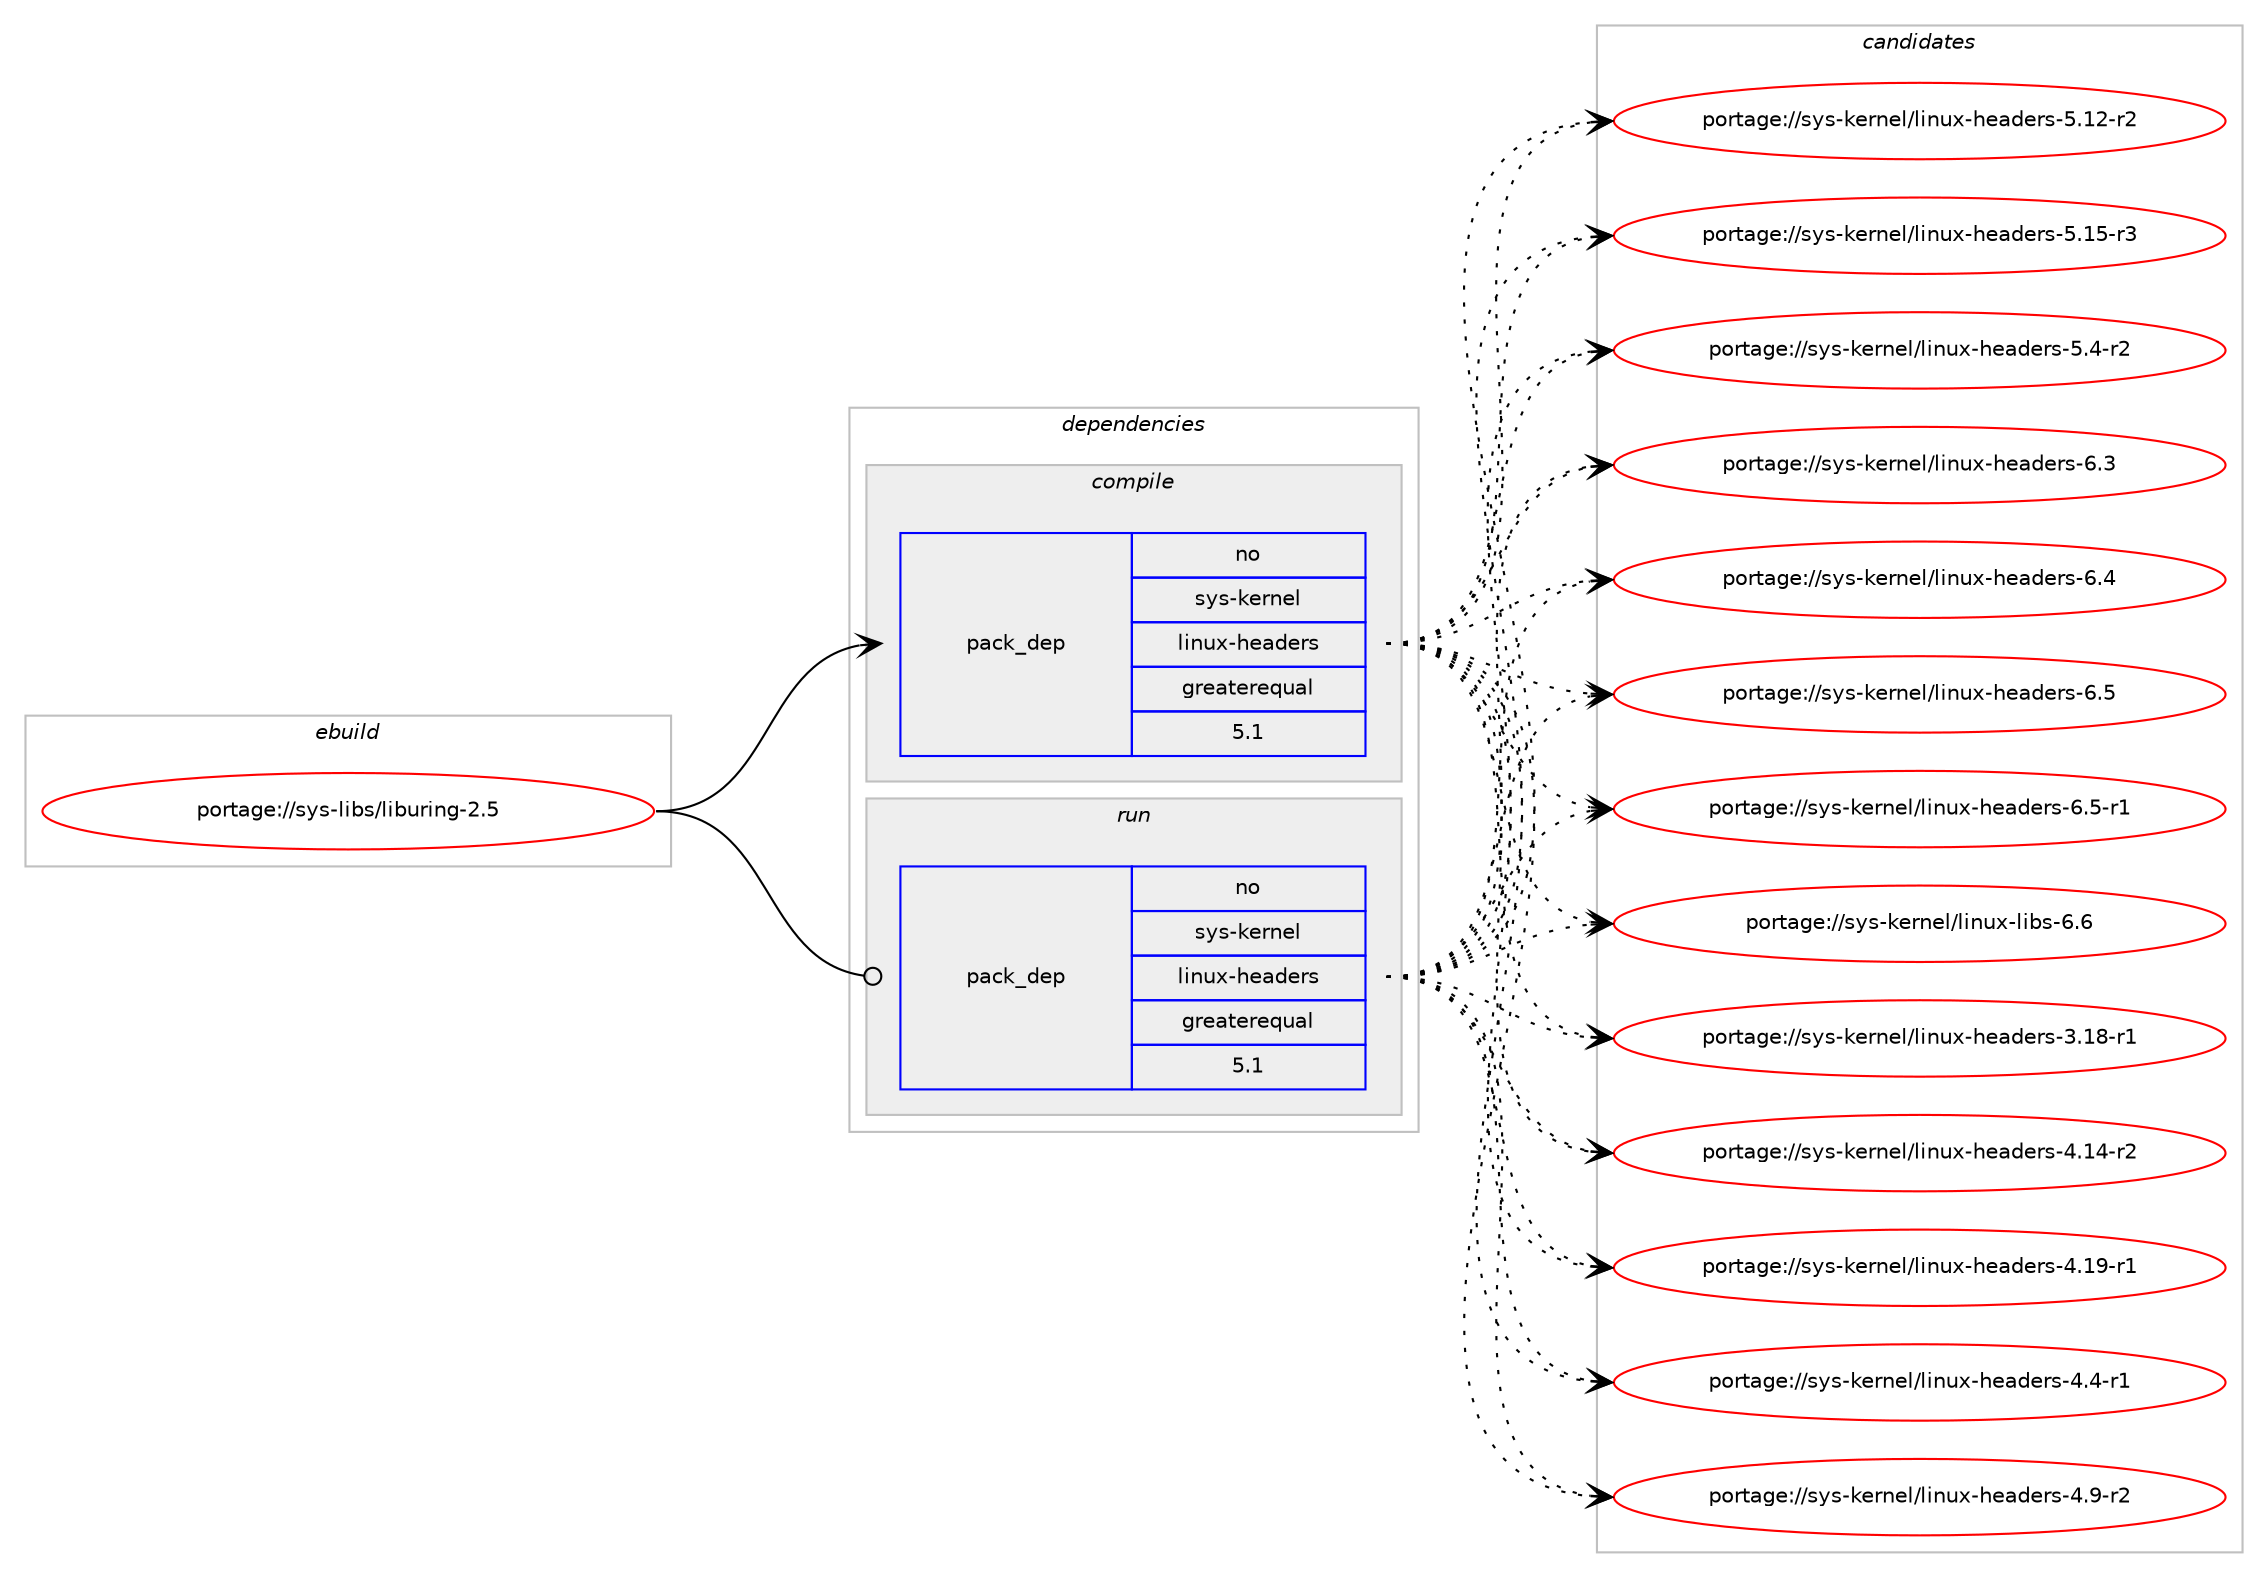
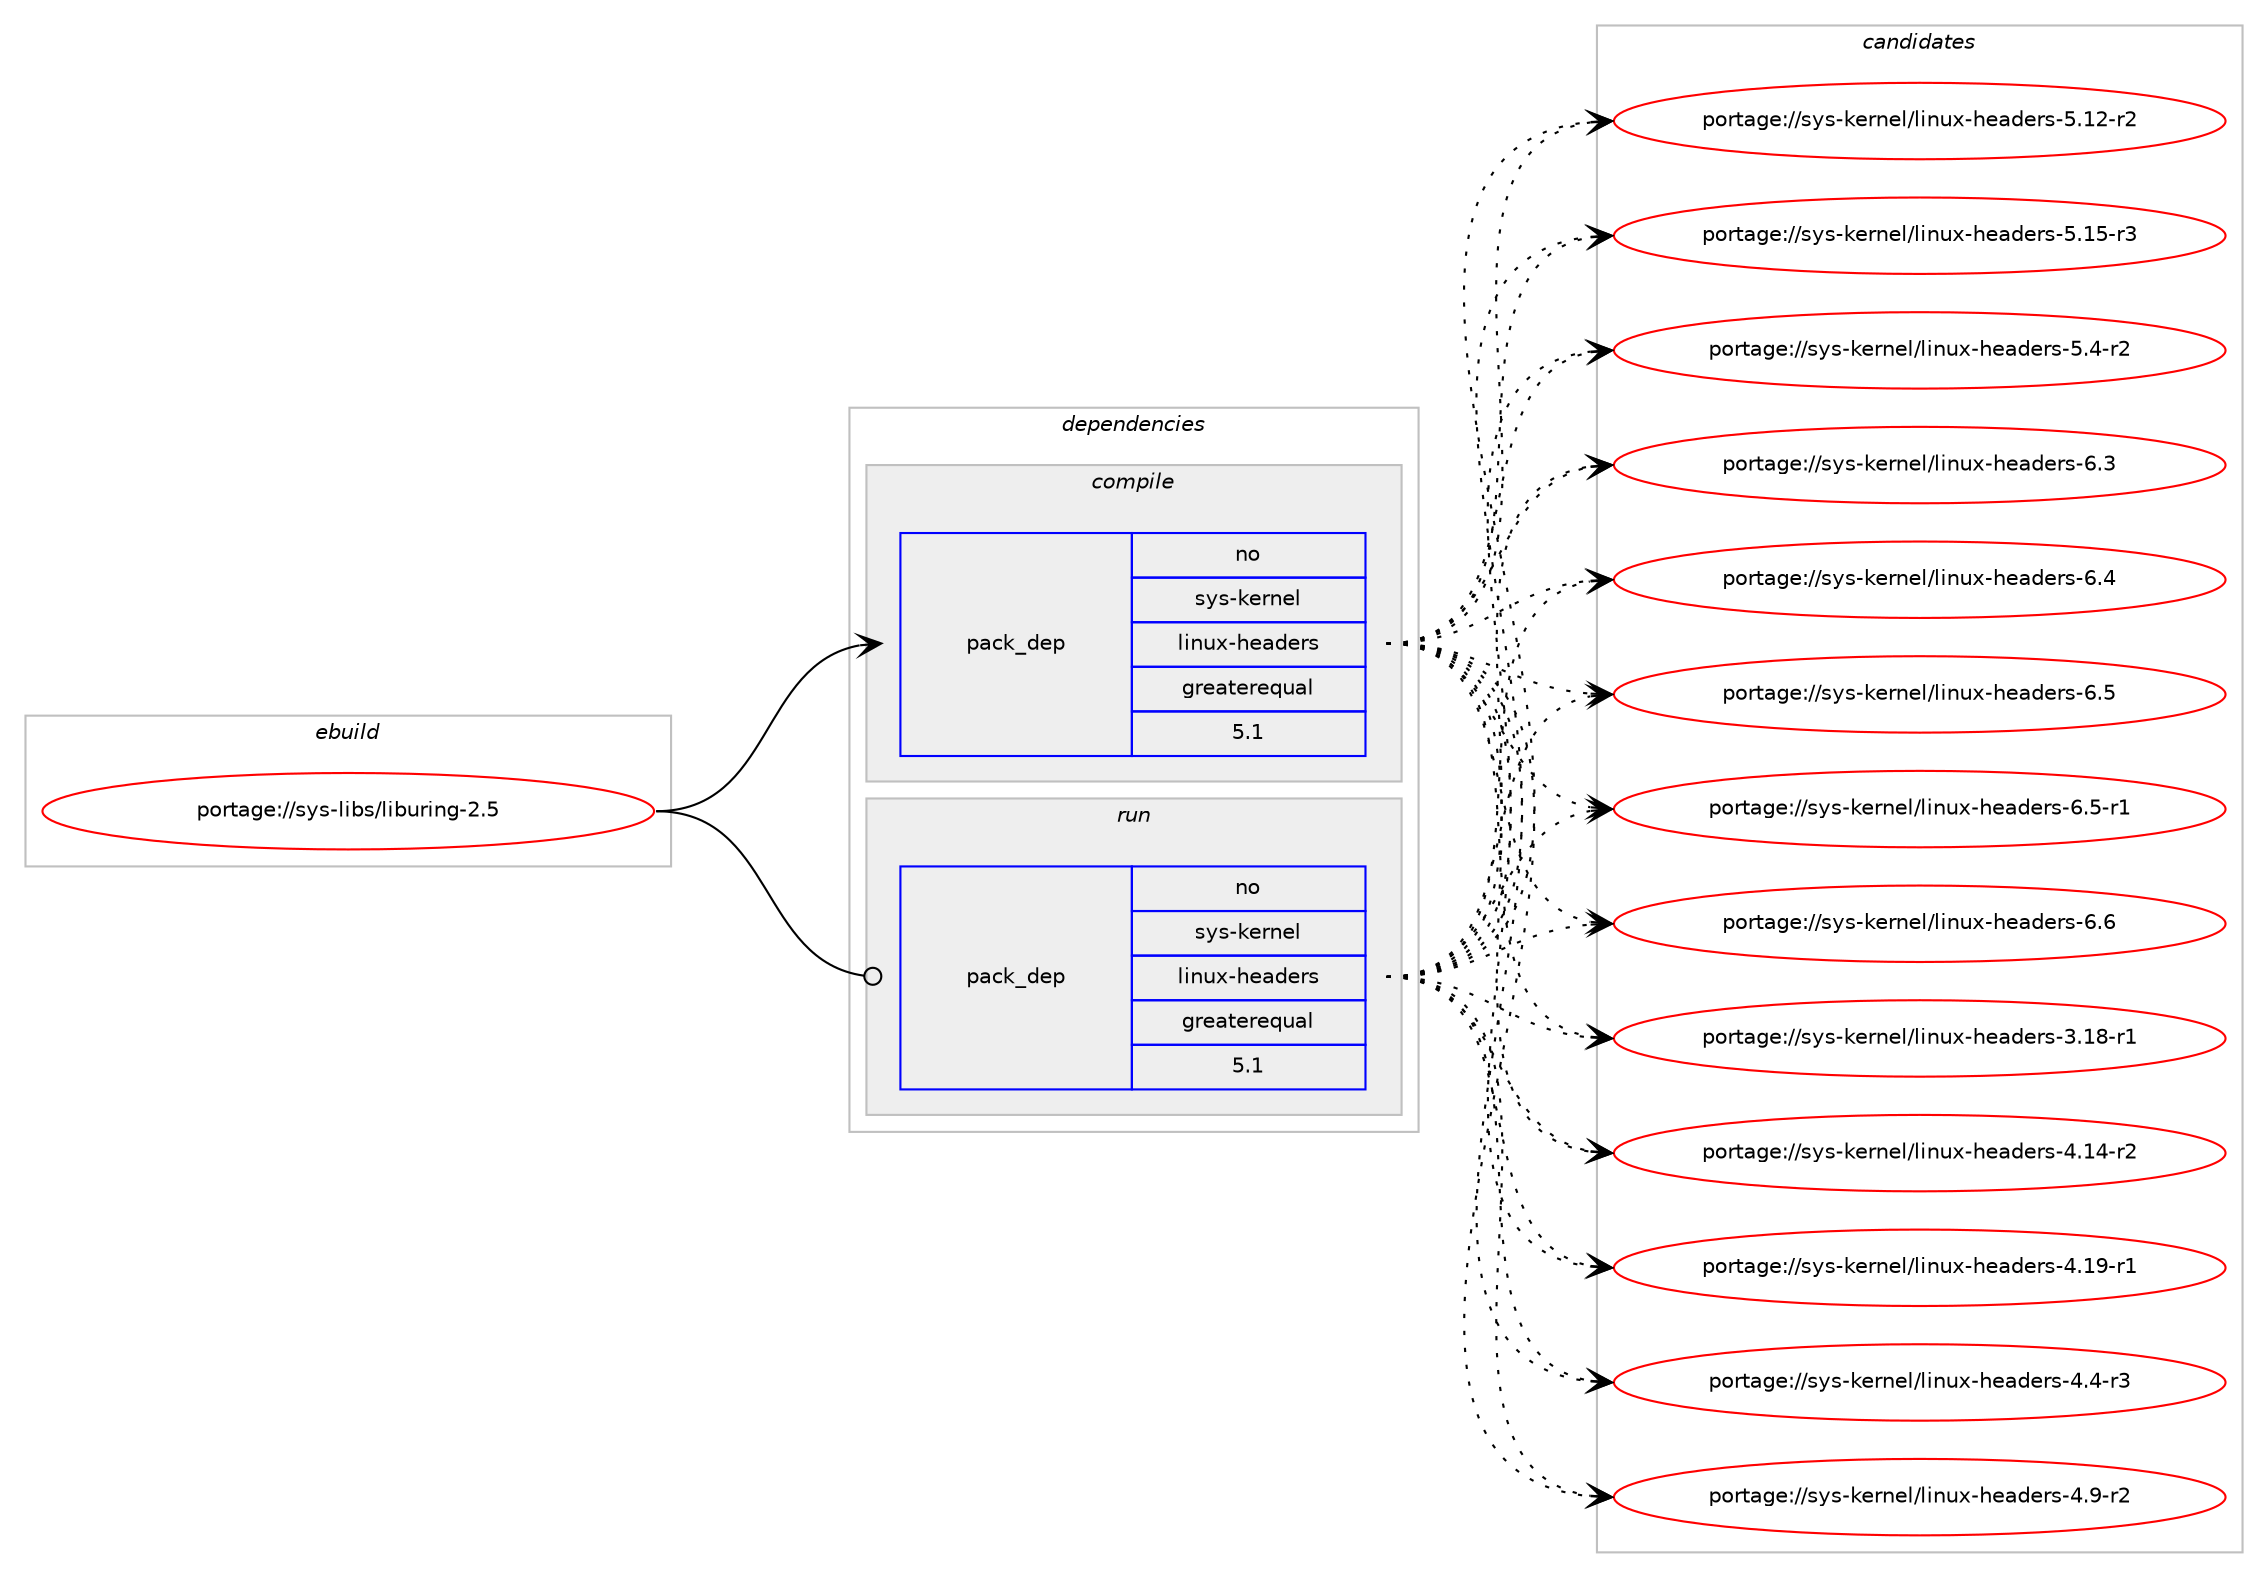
node "portage://sys-kernel/linux-libs-6.6": label "portage://sys-kernel/linux-libs-6.6" -> "portage://sys-kernel/linux-headers-6.6"
node "portage://sys-kernel/linux-headers-4.4-r1": label "portage://sys-kernel/linux-headers-4.4-r1" -> "portage://sys-kernel/linux-headers-4.4-r3"
